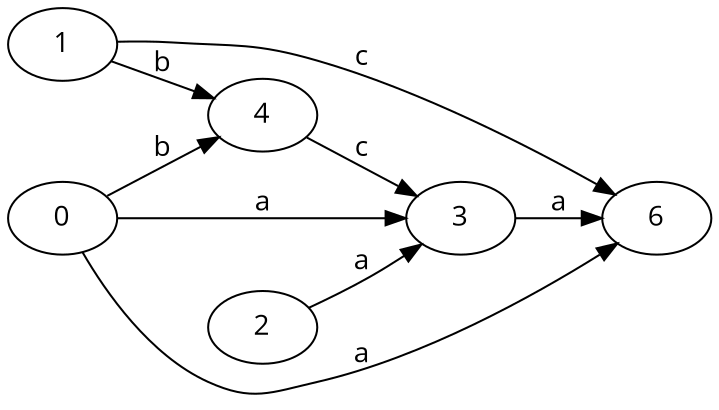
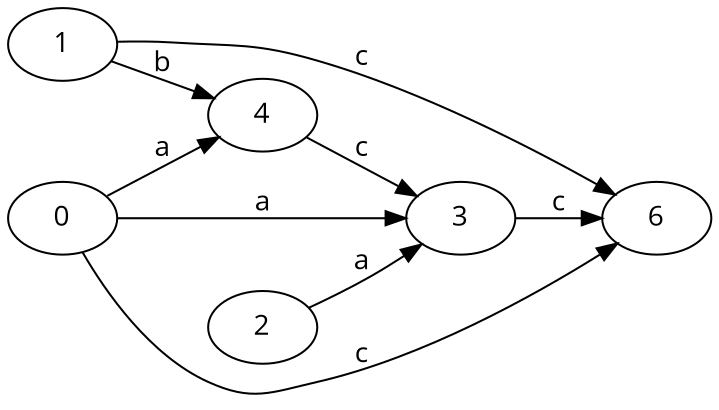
edge "0" -> "4": label "b" -> "a"
edge "3" -> "6": label "a" -> "c"
edge "0" -> "6": label "a" -> "c"
